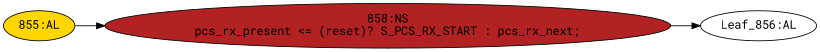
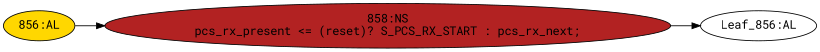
node "855:AL": label "855:AL" -> "856:AL"
